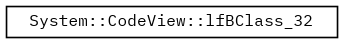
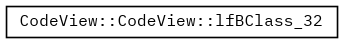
node "System::CodeView::lfBClass_32": label "System::CodeView::lfBClass_32" -> "CodeView::CodeView::lfBClass_32"
